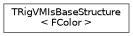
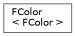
node "TRigVMIsBaseStructure < FColor >": label "TRigVMIsBaseStructure < FColor >" -> "FColor < FColor >"
